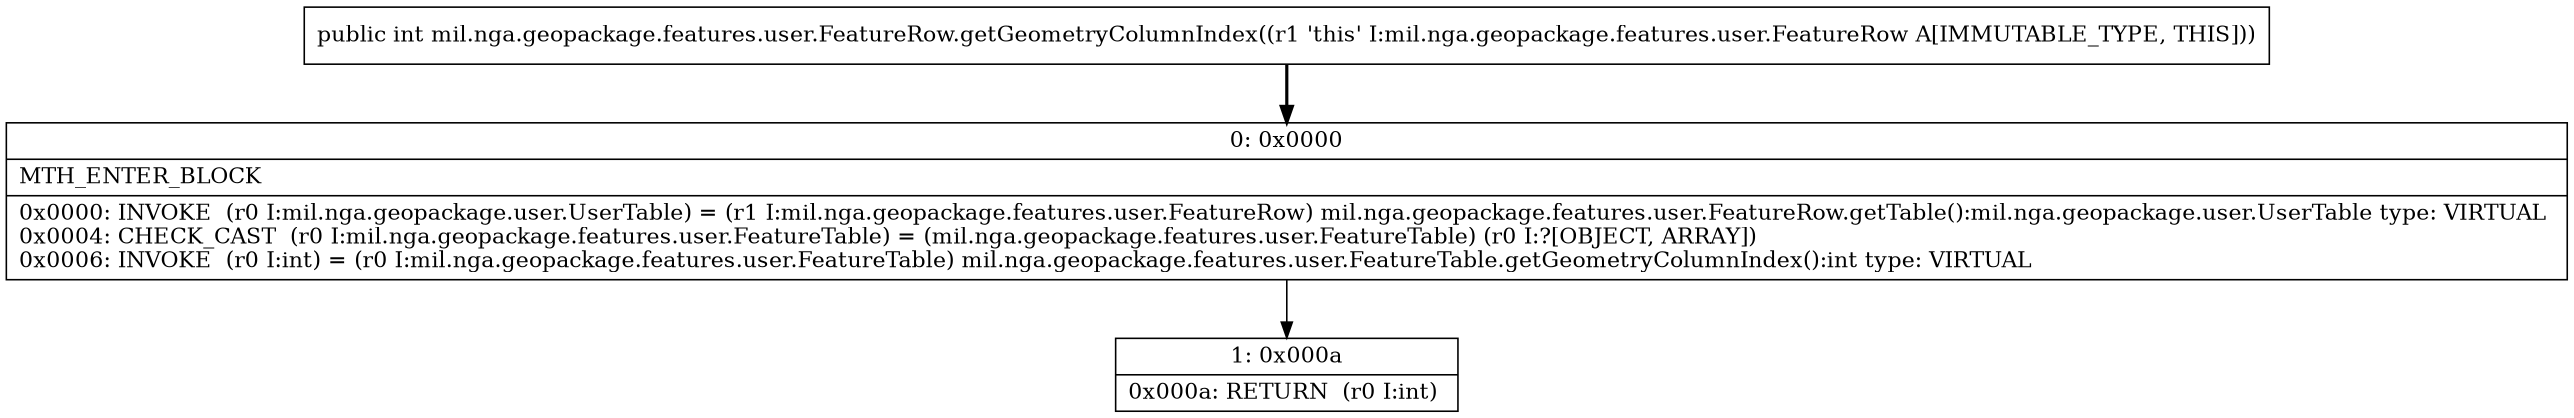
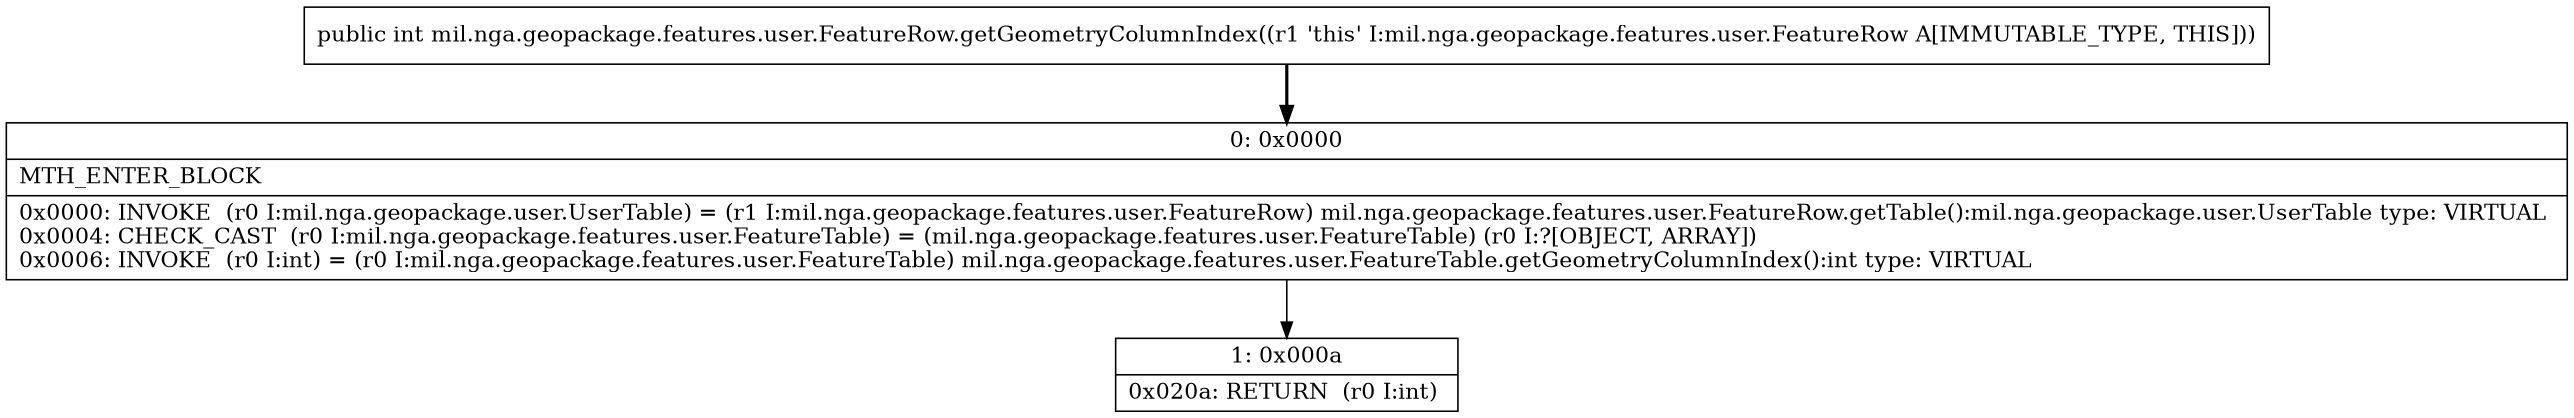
node "1: 0x000a": text "0x000a: RETURN  (r0 I:int)" -> "0x020a: RETURN  (r0 I:int)"
